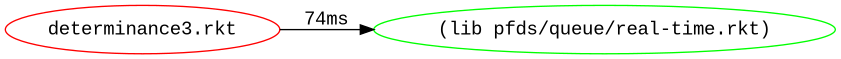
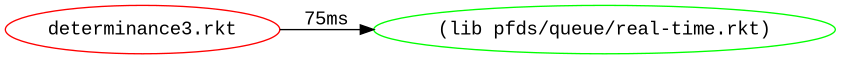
edge "determinance3.rkt" -> "(lib pfds/queue/real-time.rkt)": label "74ms" -> "75ms"
